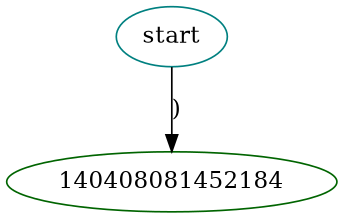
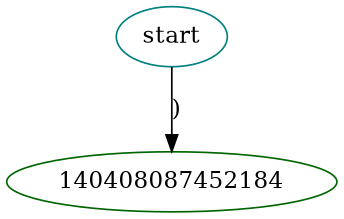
node "140408081452184": label "140408081452184" -> "140408087452184"
